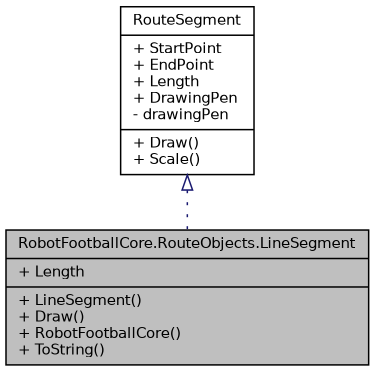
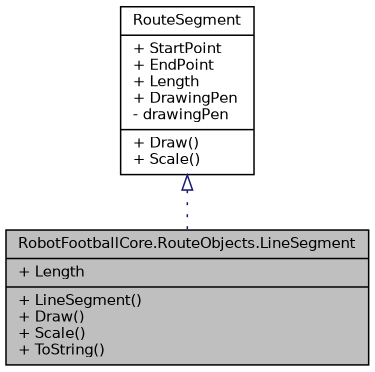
node "RobotFootballCore.RouteObjects.LineSegment": text "+ RobotFootballCore()" -> "+ Scale()"
